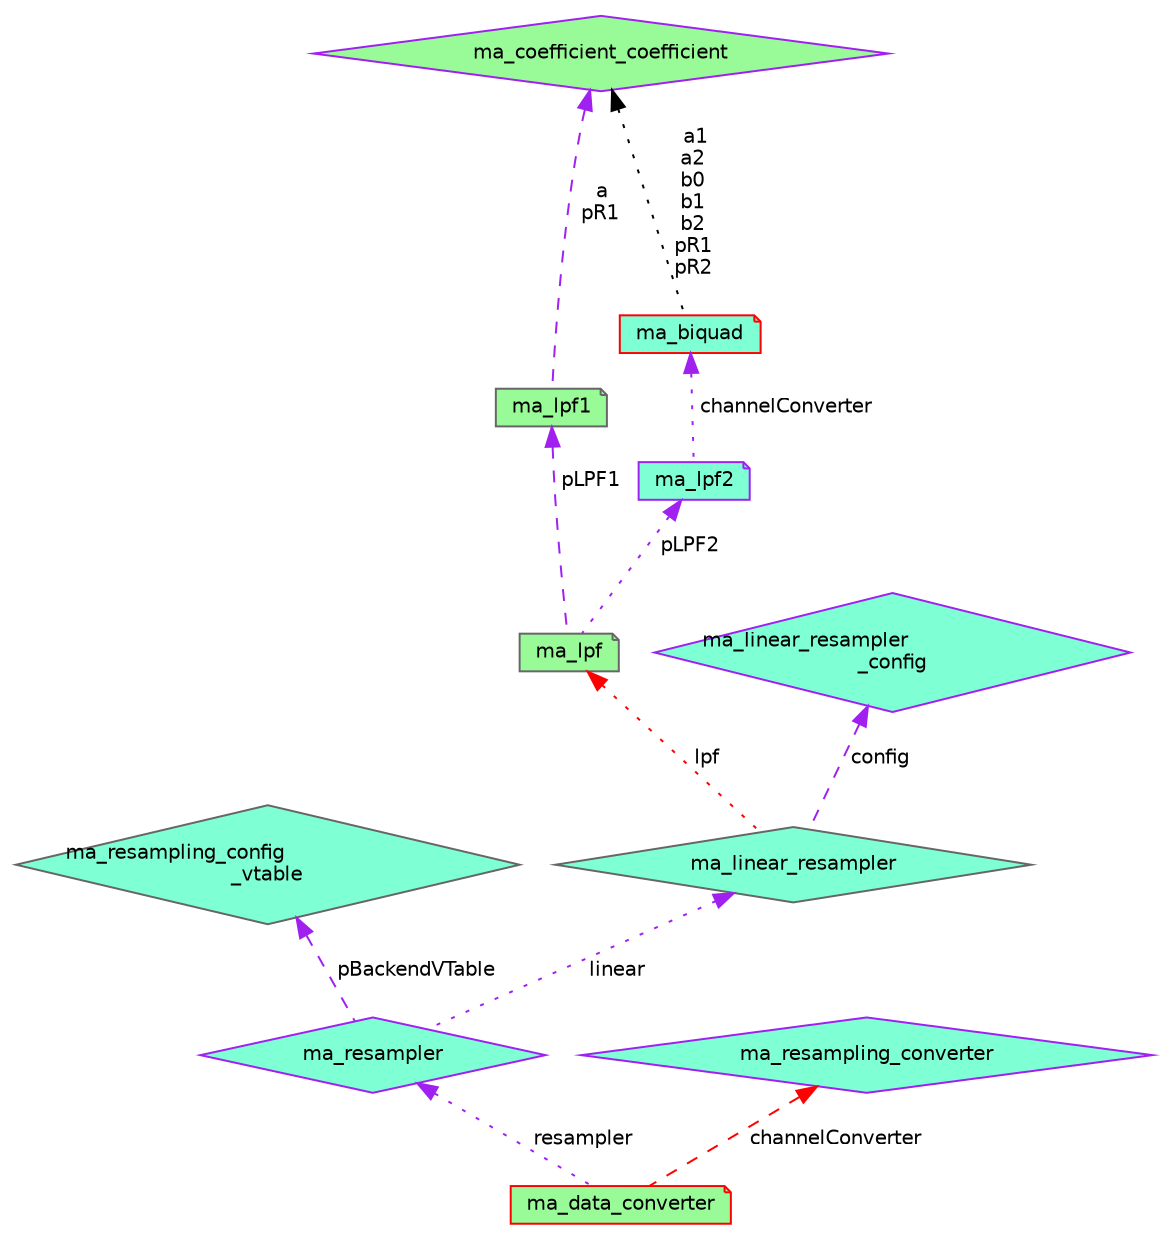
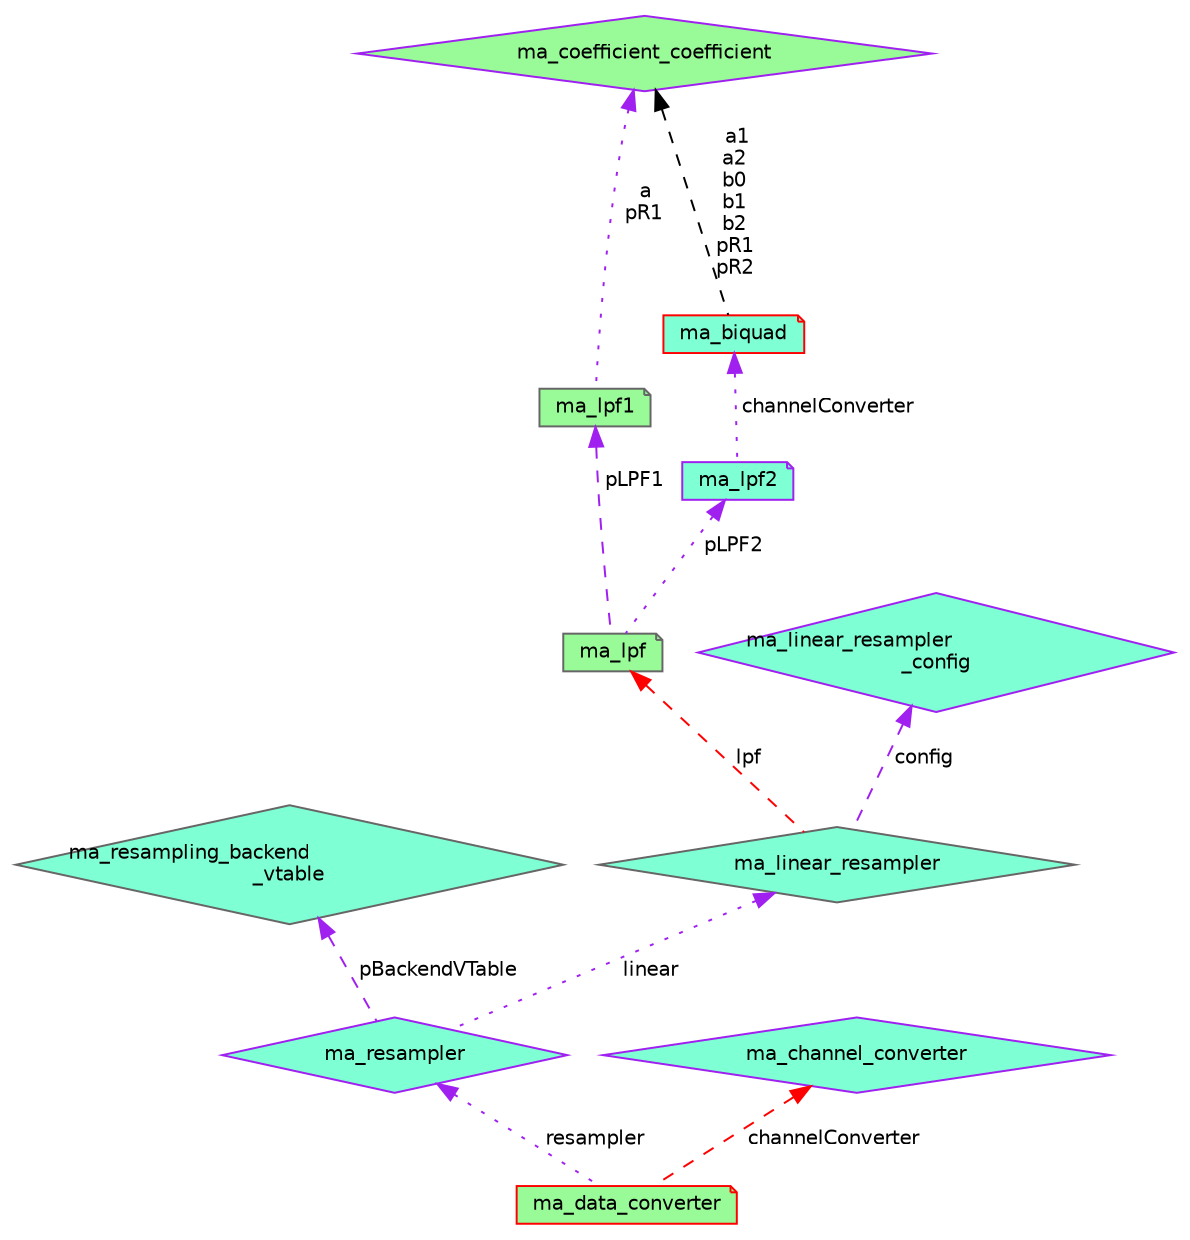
edge "ma_biquad" -> "ma_coefficient_coefficient": style dotted -> dashed
edge "ma_lpf1" -> "ma_coefficient_coefficient": style dashed -> dotted
edge "ma_linear_resampler" -> "ma_lpf": style dotted -> dashed
node "ma_resampling_config _vtable": label "ma_resampling_config _vtable" -> "ma_resampling_backend _vtable"
node "ma_resampling_converter": label "ma_resampling_converter" -> "ma_channel_converter"
